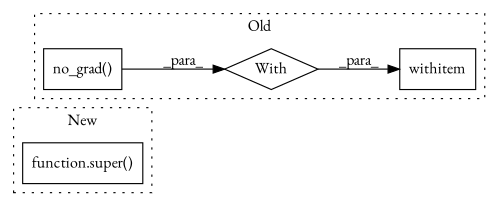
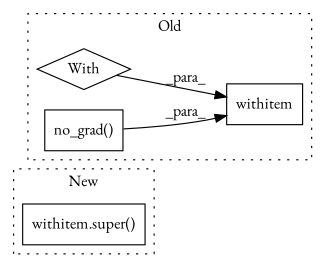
edge "no_grad()" -> "With": now "no_grad()" -> "withitem"
node "function.super()": label "function.super()" -> "withitem.super()"
